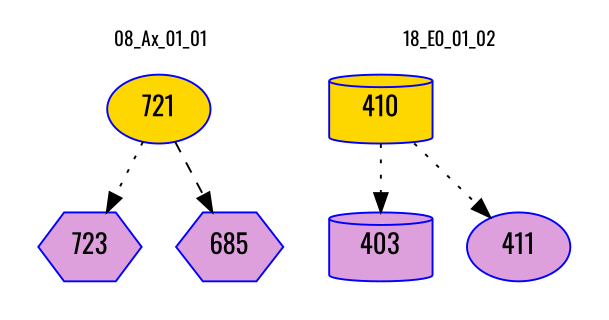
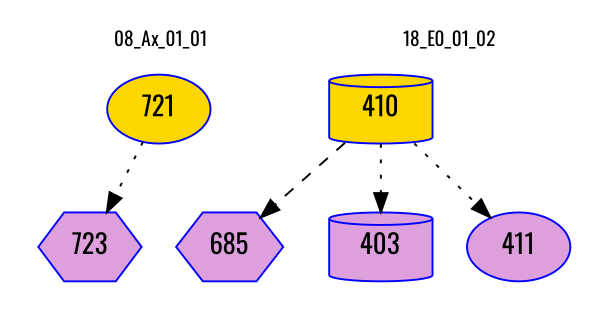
edge "721" -> "685": now "410" -> "685"
